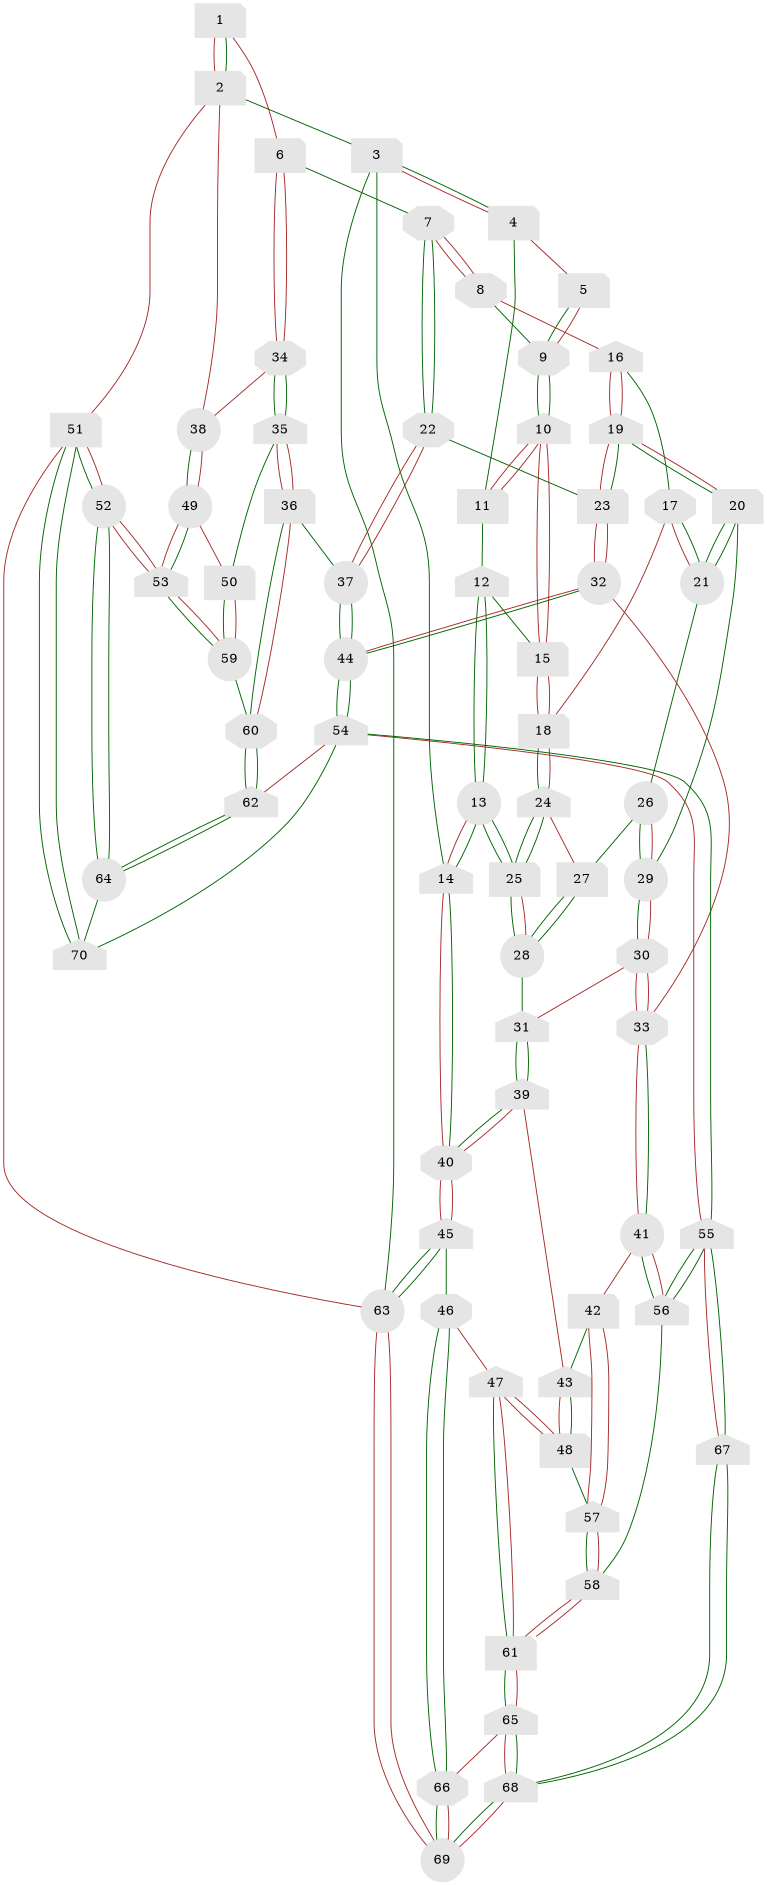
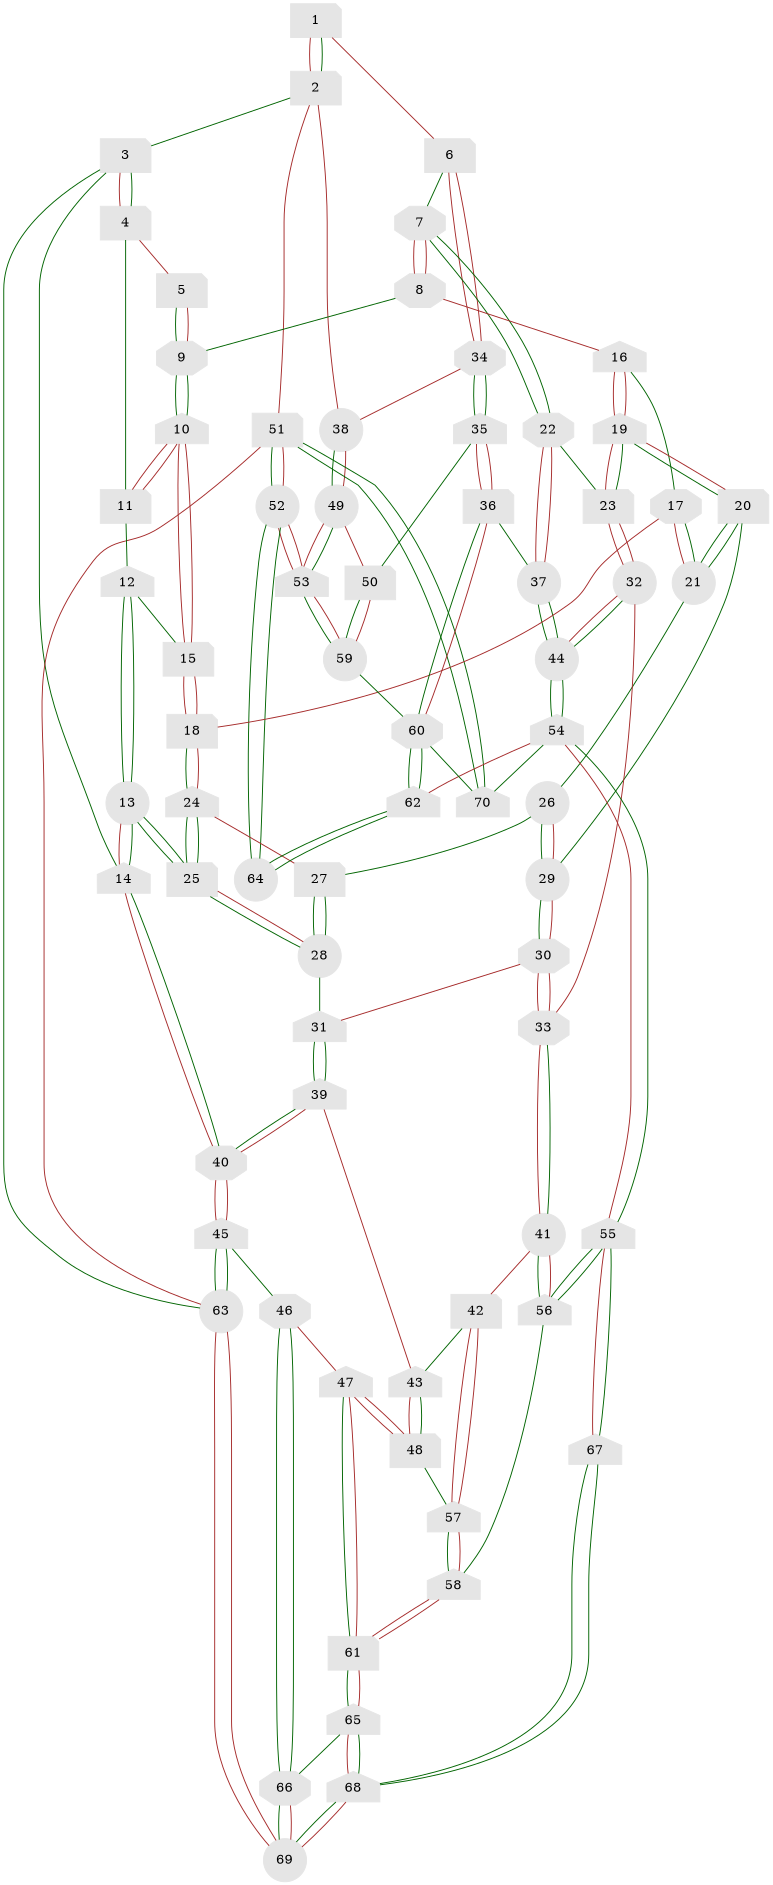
edge "64" -- "70": now "60" -- "70"
edge "65" -- "66": color brown -> darkgreen
